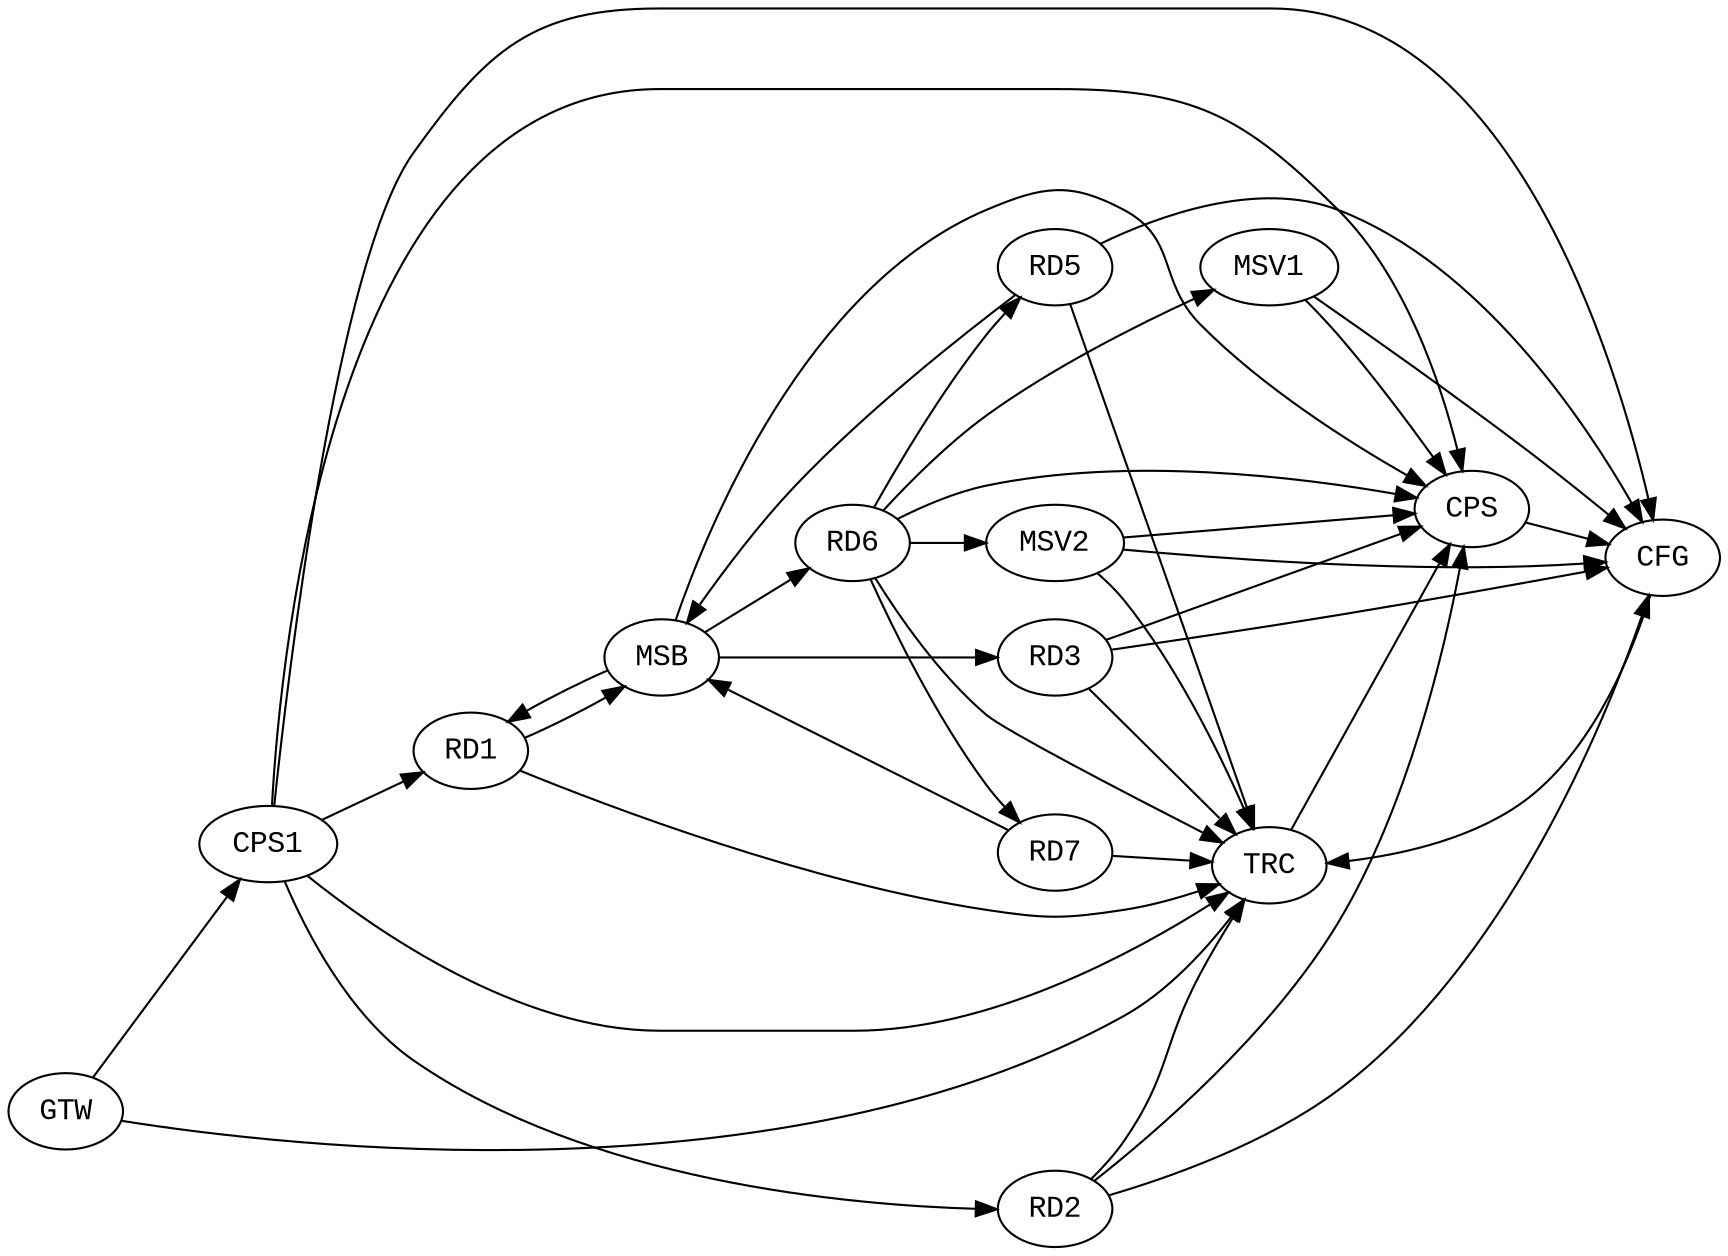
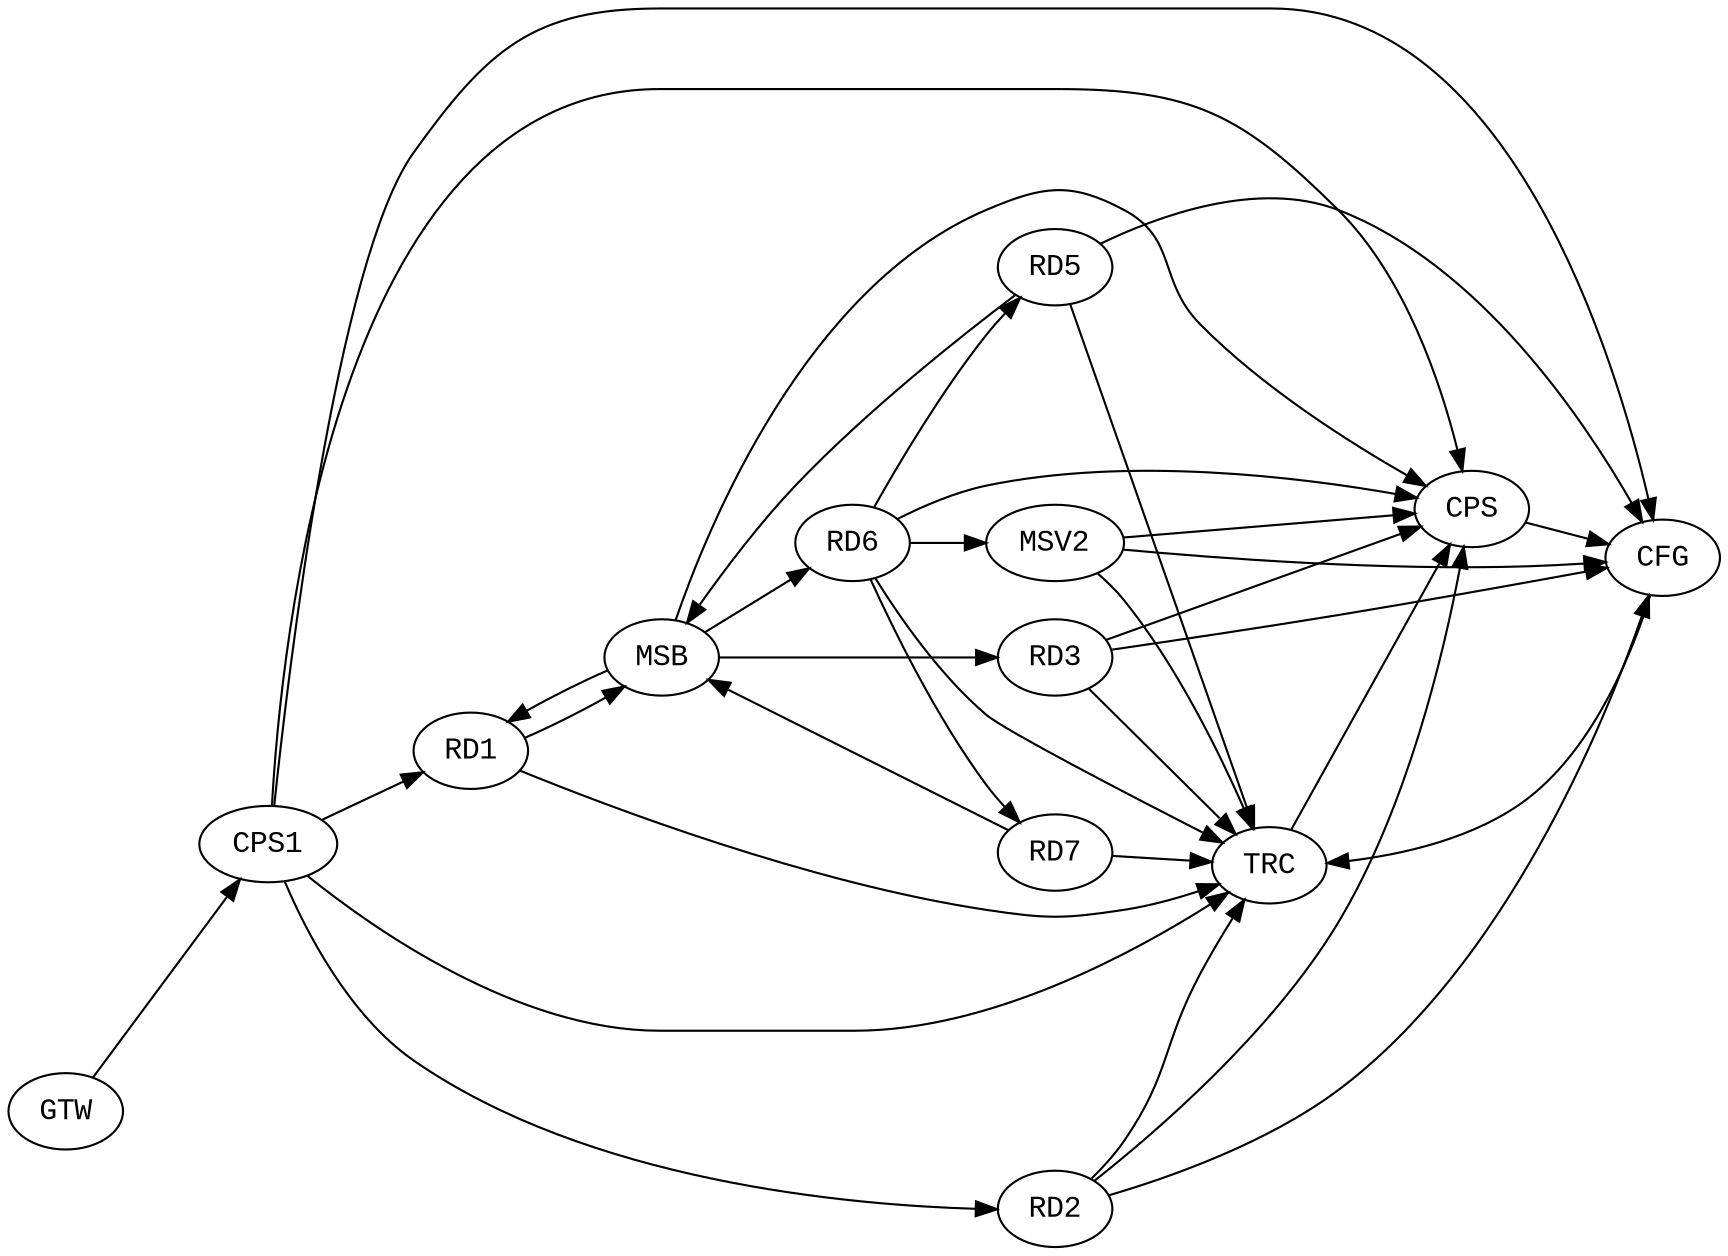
node "MSV1": removed
edge "GTW" -> "TRC": removed
